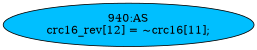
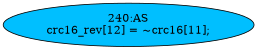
node "940:AS crc16_rev[12] = ~crc16[11];": label "940:AS crc16_rev[12] = ~crc16[11];" -> "240:AS crc16_rev[12] = ~crc16[11];"
